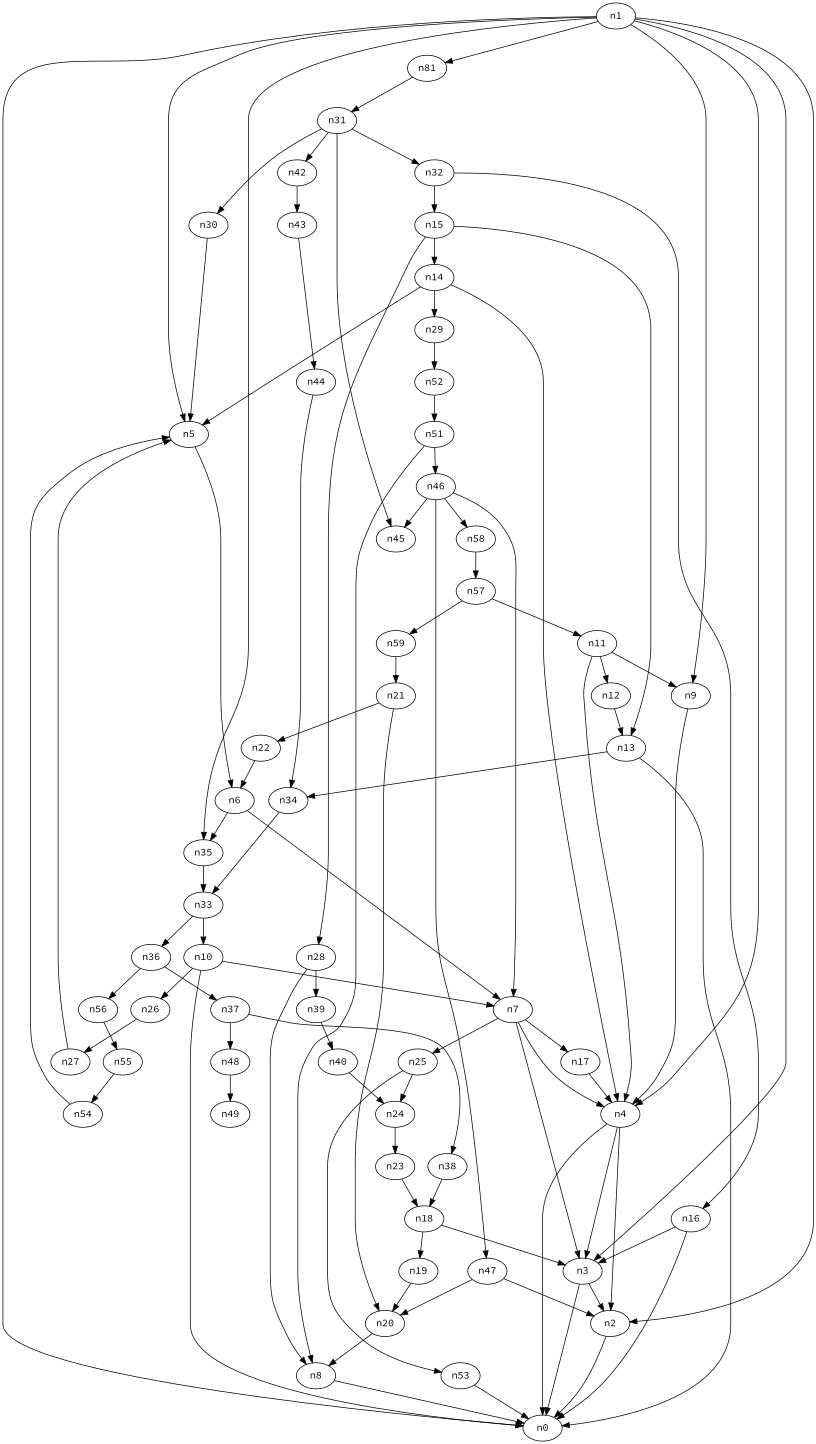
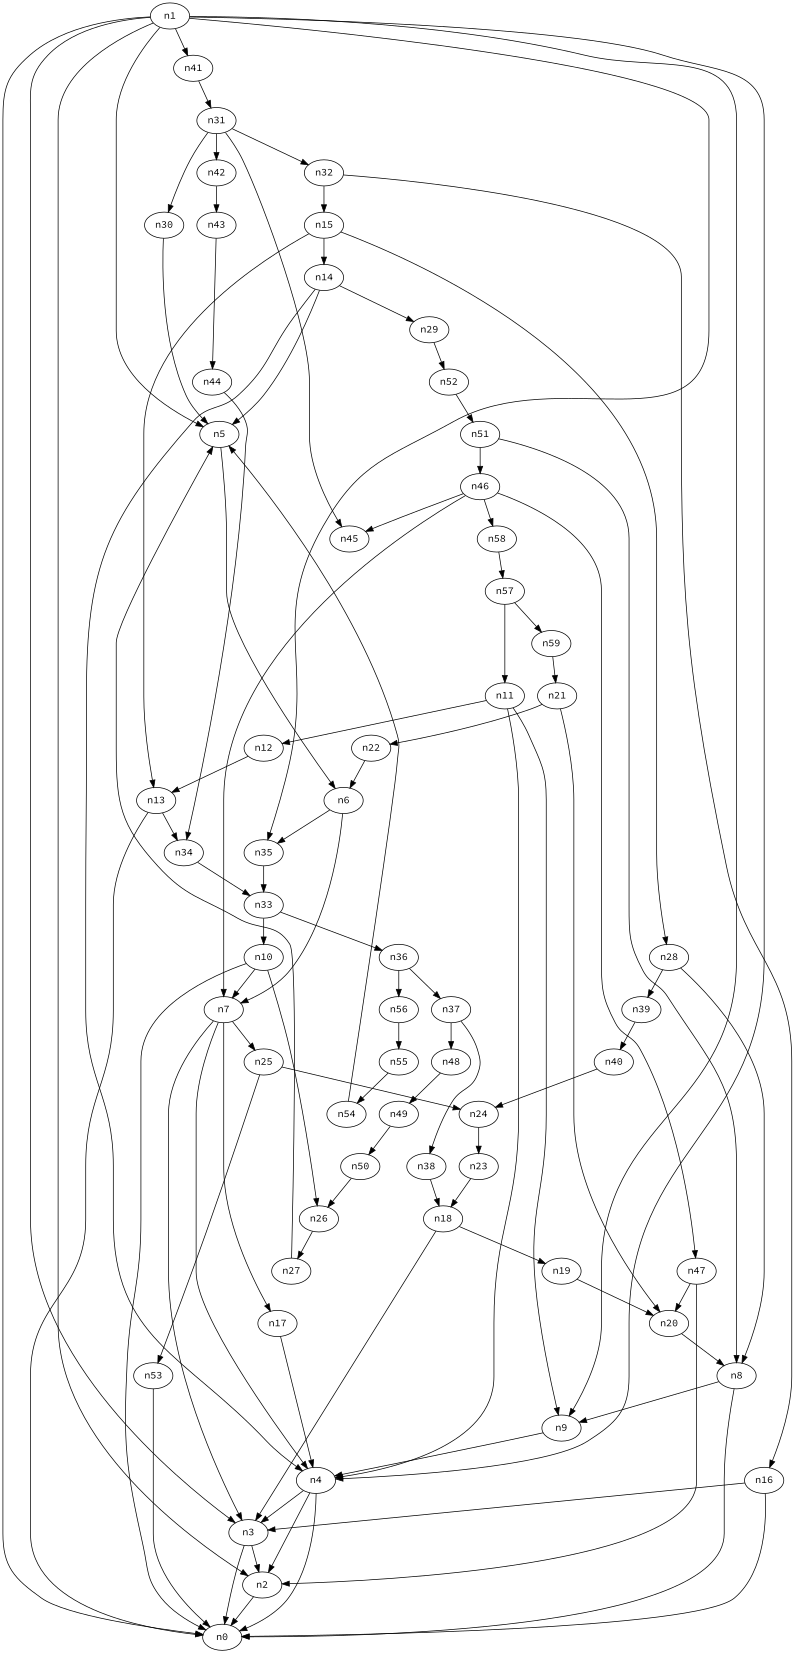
node "n81": label "n81" -> "n41"
node "n50": added
edge "n8" -> "n9": added
